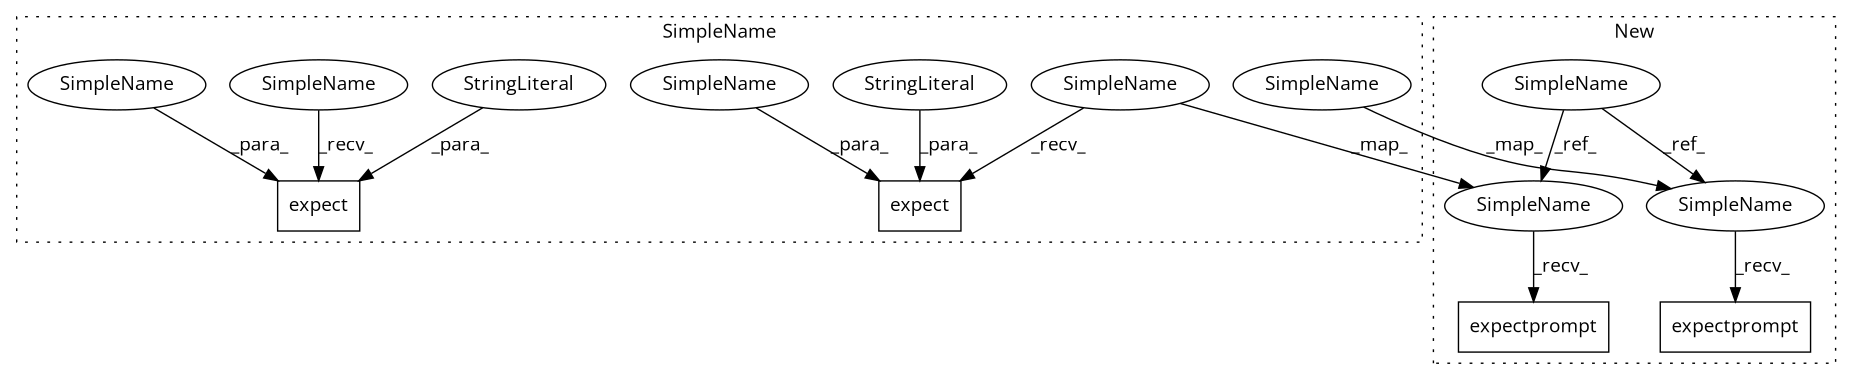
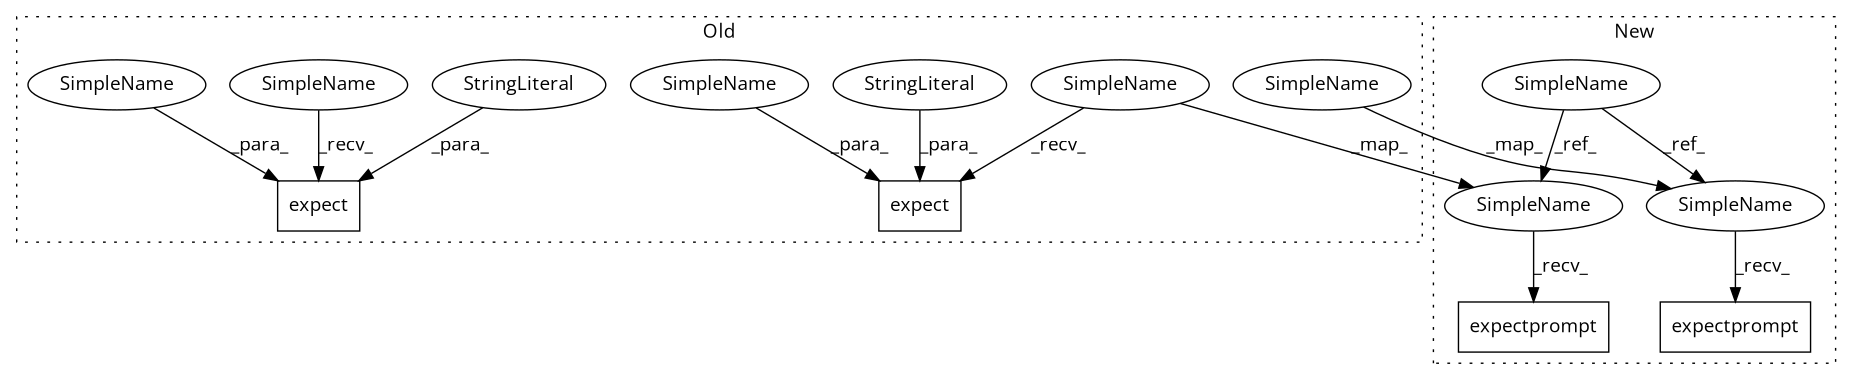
cluster "SimpleName": label "SimpleName" -> "Old"
